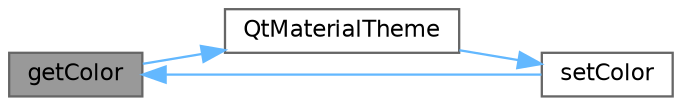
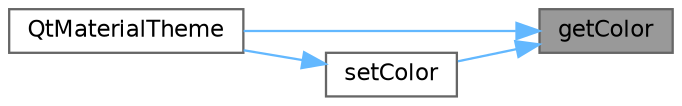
edge "getColor" -> "QtMaterialTheme": reversed
